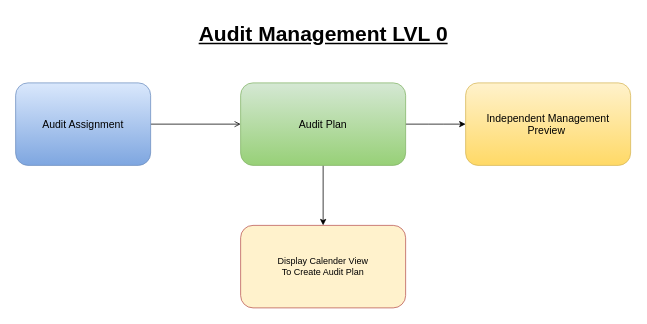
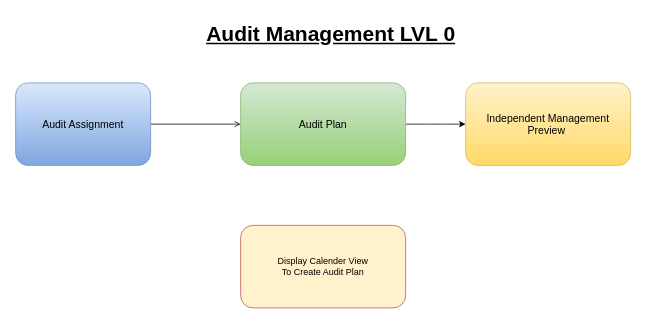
node "Audit Management LVL 0": moved (323, 34) -> (330, 34)
edge "Audit Plan" -> "Display Calender View To Create Audit Plan": removed
